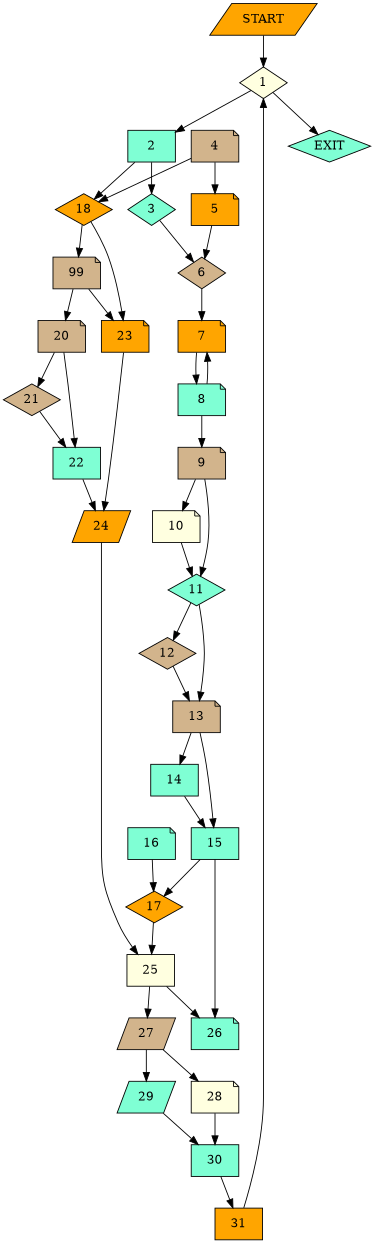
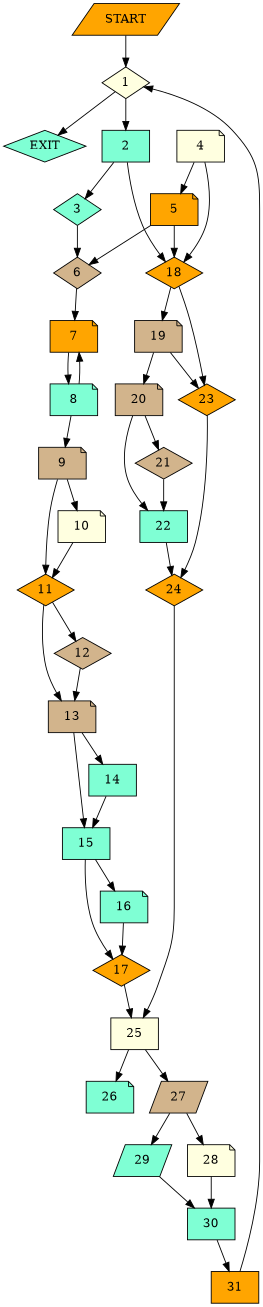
node "4": fillcolor tan -> lightyellow
edge "5" -> "18": added
node "99": label "99" -> "19"
node "23": shape note -> diamond
node "24": shape parallelogram -> diamond
node "11": fillcolor aquamarine -> orange
edge "15" -> "26": now "15" -> "16"
